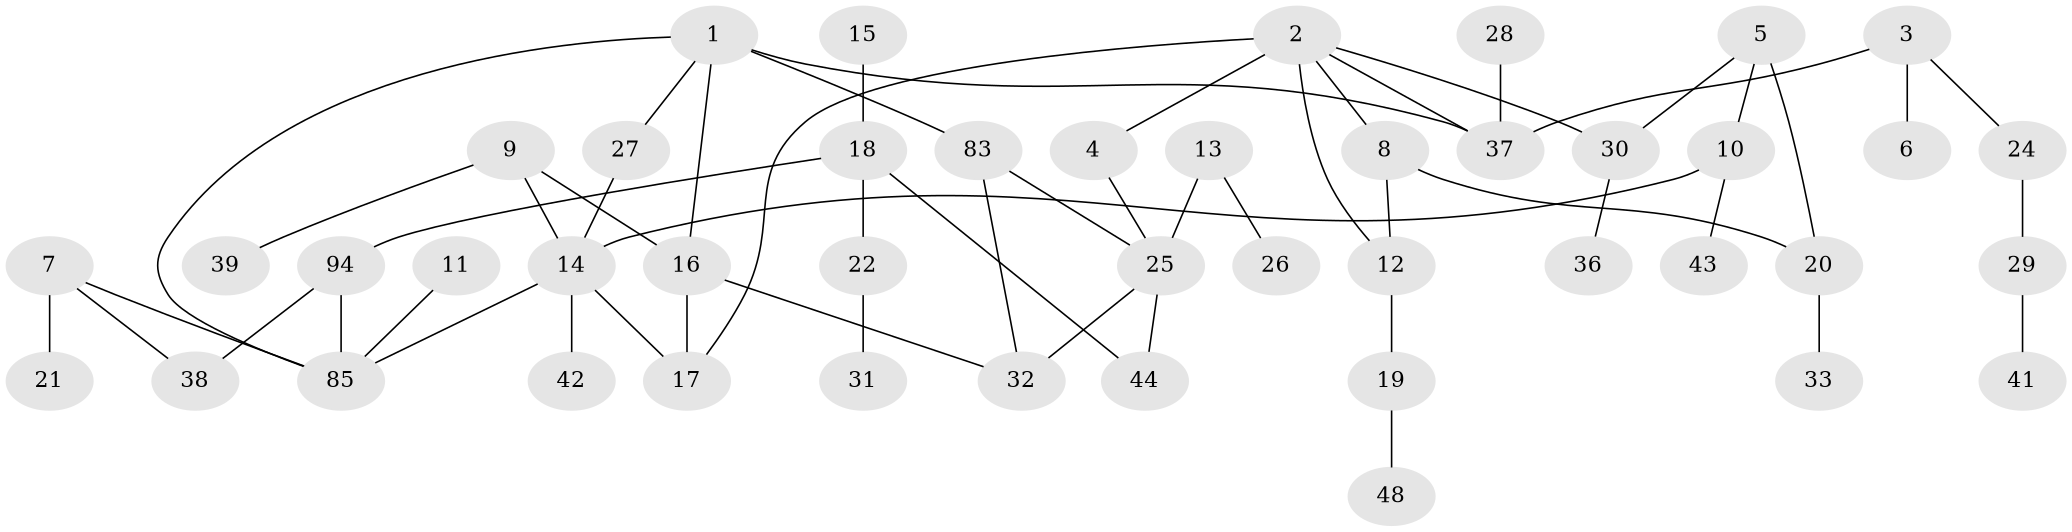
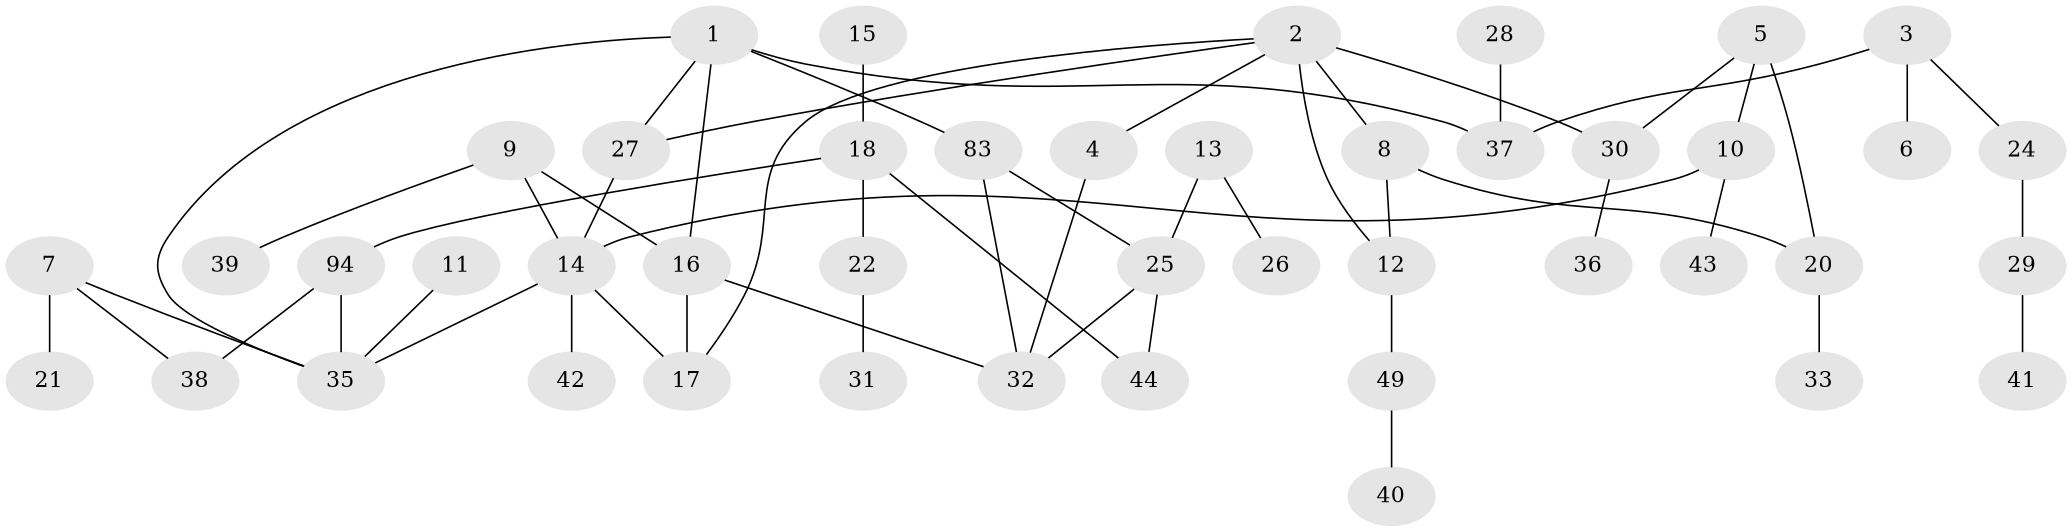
edge "2" -- "37": now "2" -- "27"
edge "4" -- "25": now "4" -- "32"
node "85": label "85" -> "35"
node "19": label "19" -> "49"
node "48": label "48" -> "40"
